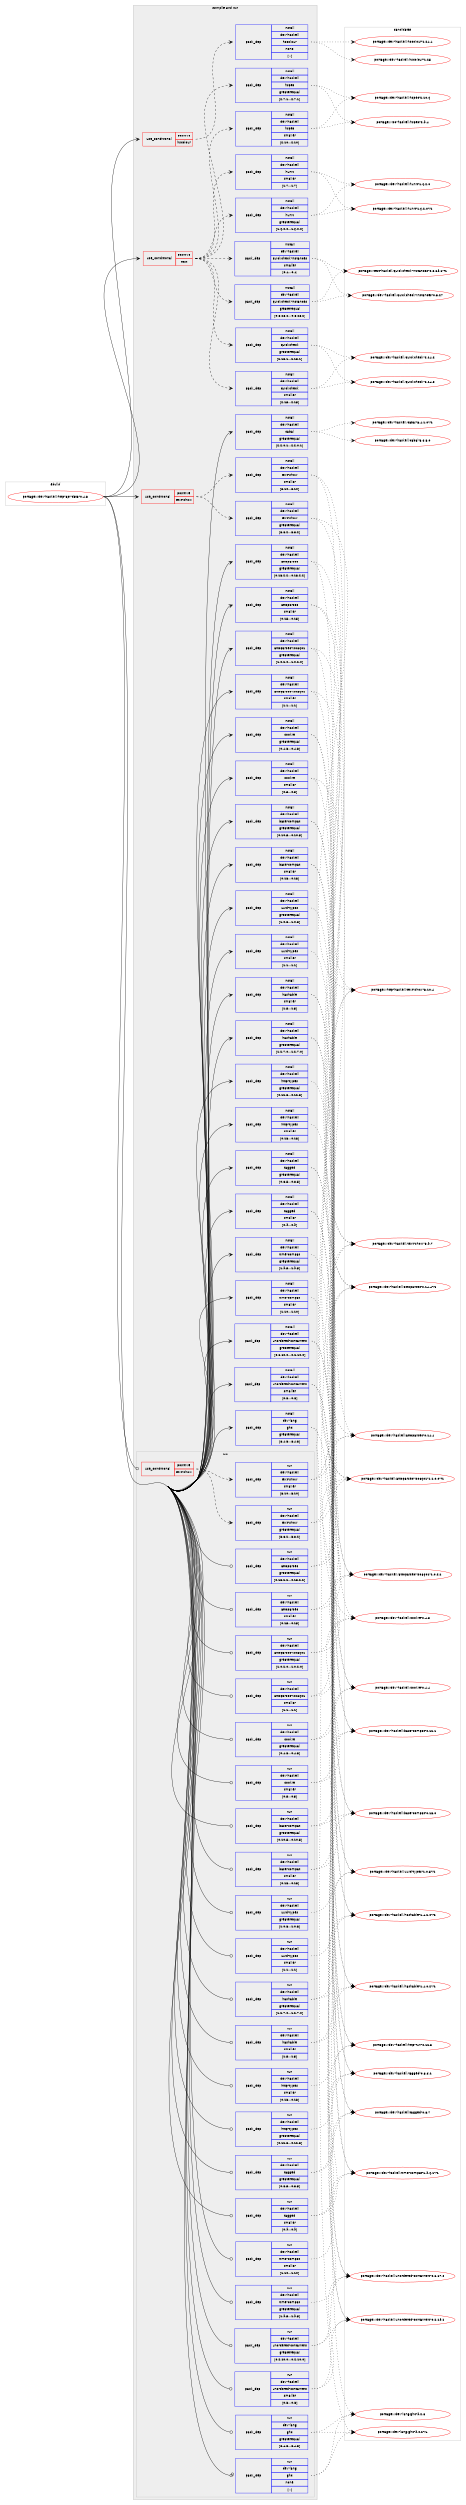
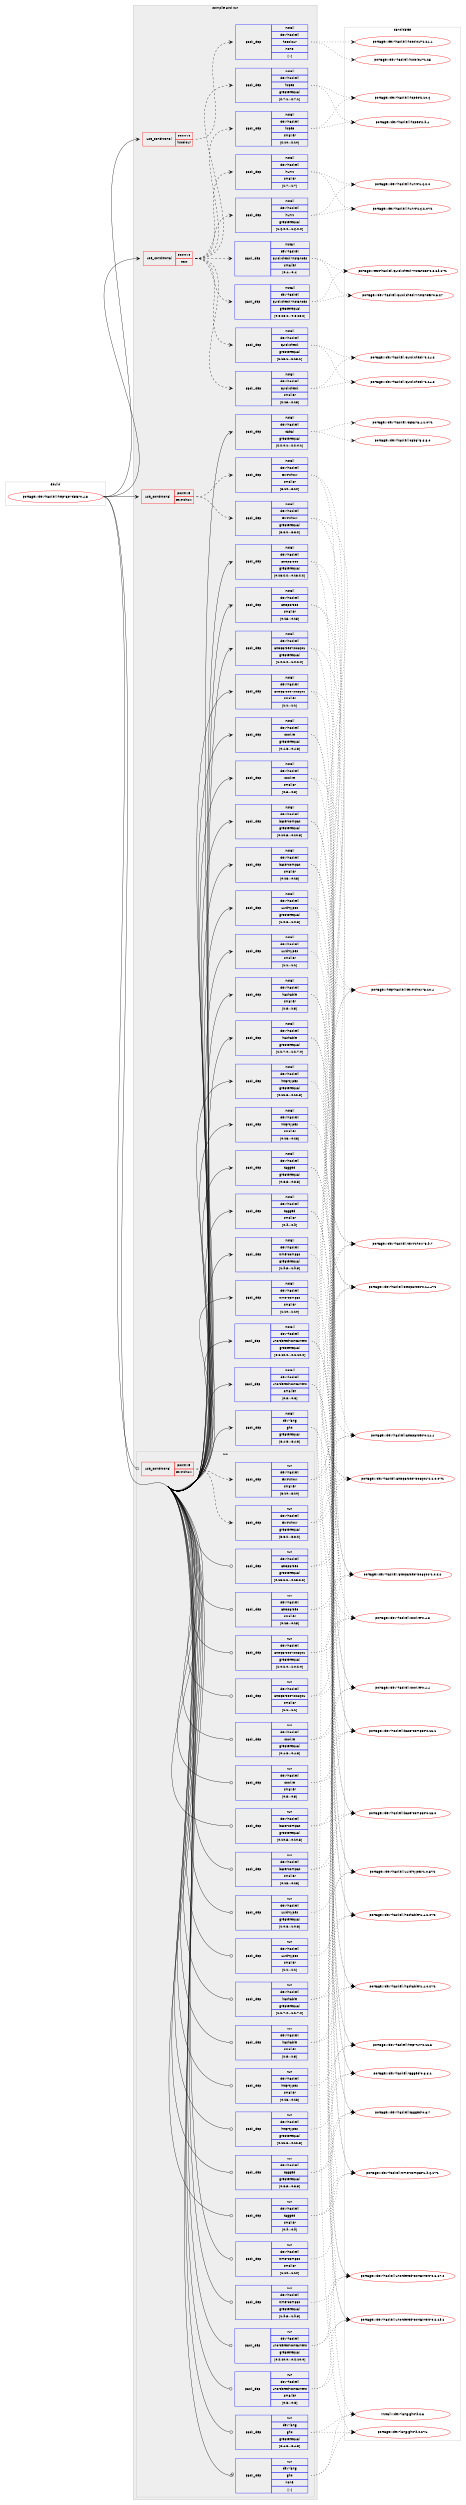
node "portage://iso-haskell/hspec-2.9.4": label "portage://iso-haskell/hspec-2.9.4" -> "portage://dev-haskell/hspec-2.9.4"
node "portage://dev-lang/ghc-9.2.8": label "portage://dev-lang/ghc-9.2.8" -> "install://dev-lang/ghc-9.2.8"
